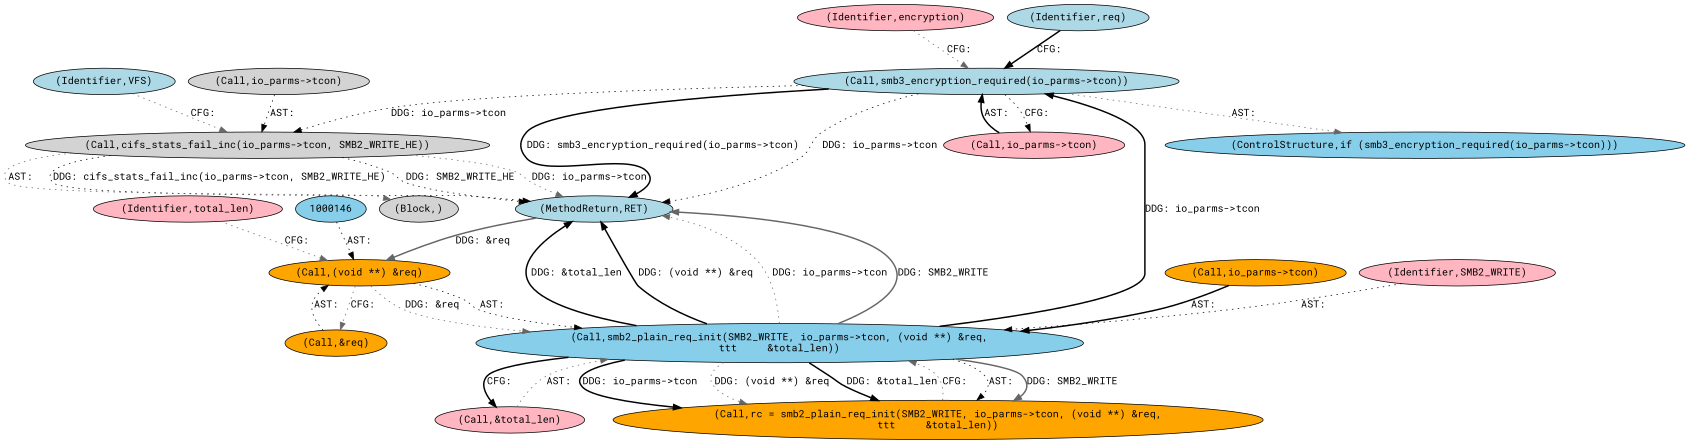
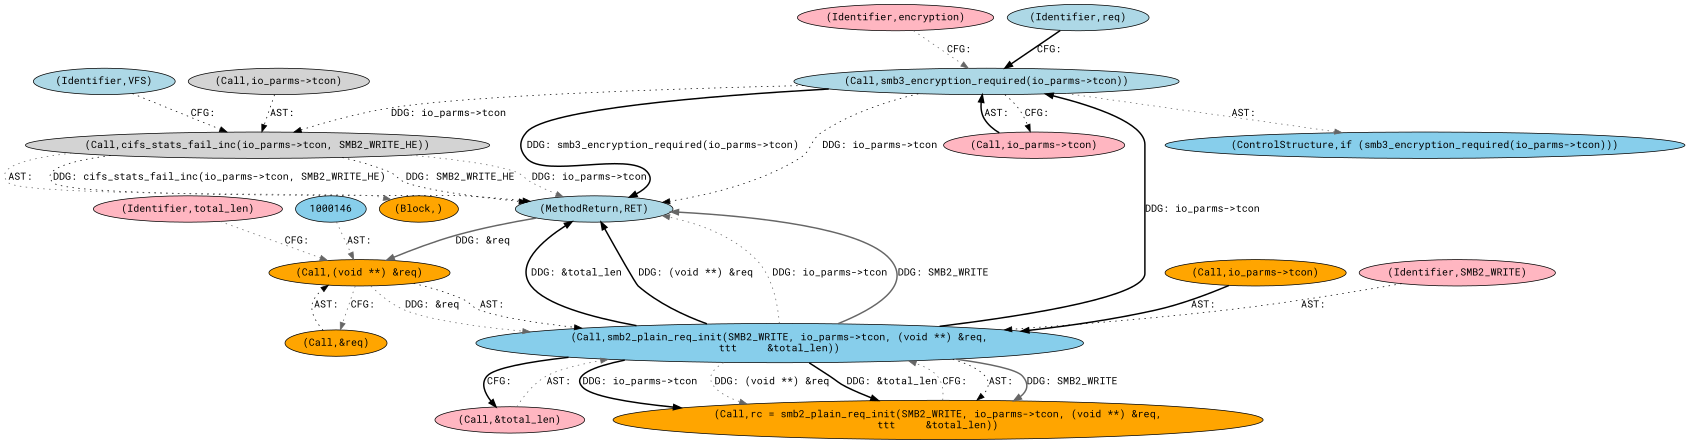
edge "(Identifier,VFS)" -> "(Call,cifs_stats_fail_inc(io_parms->tcon, SMB2_WRITE_HE))": color gray40 -> black
node "(Block,)": fillcolor lightgrey -> orange
edge "1000146" -> "(Call,(void **) &req)": color black -> gray40
